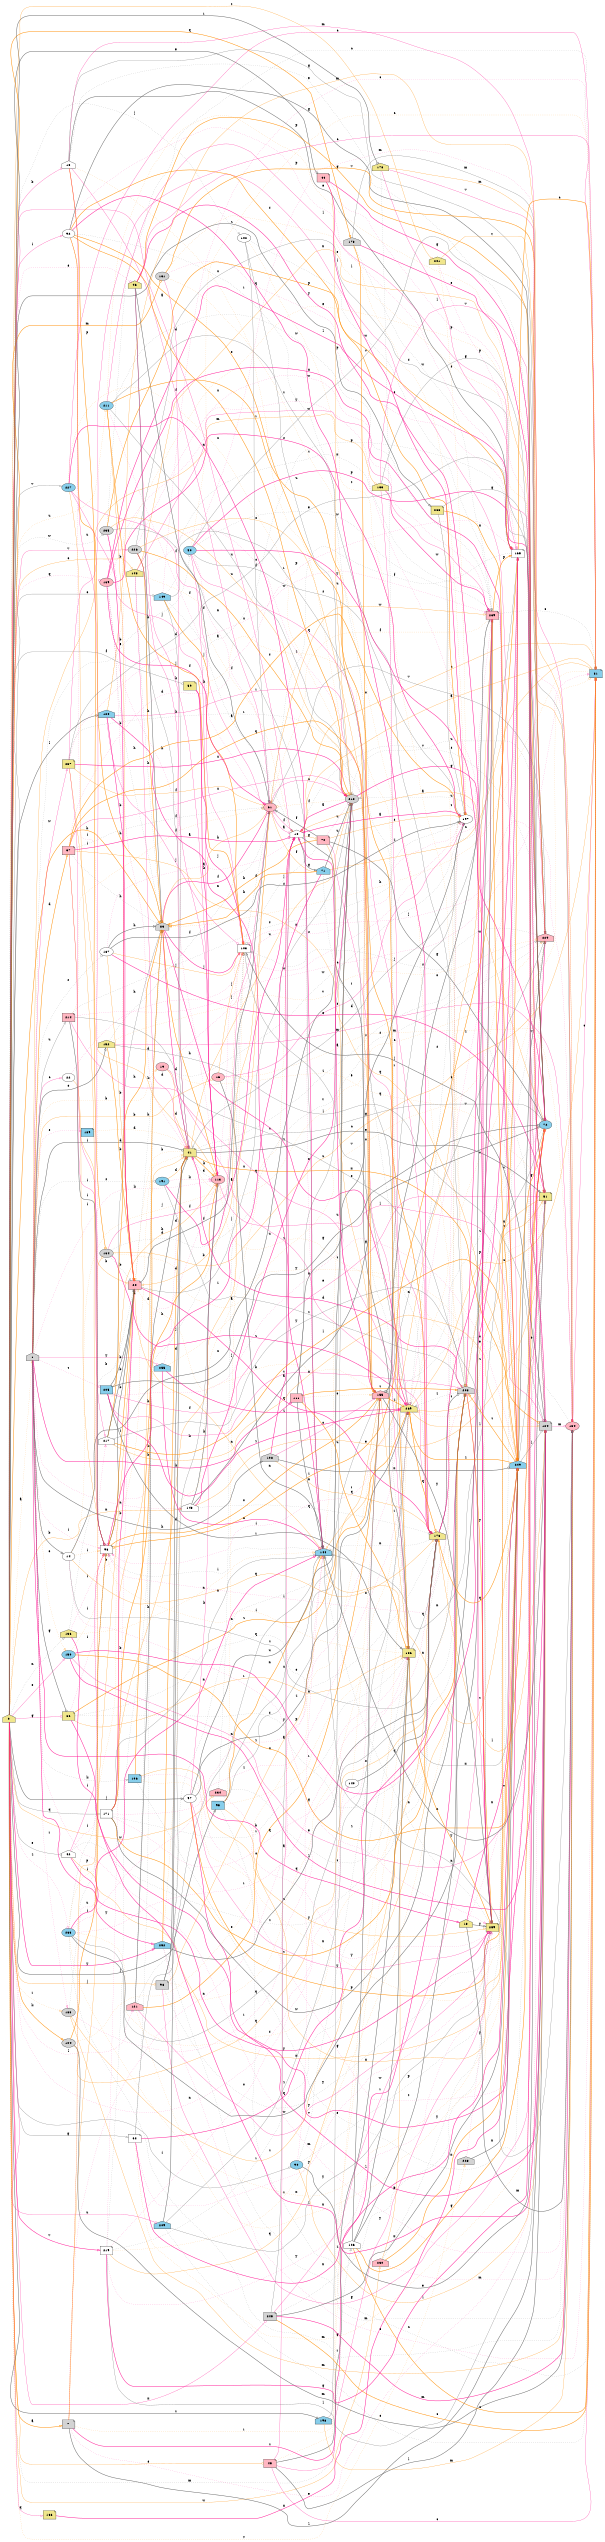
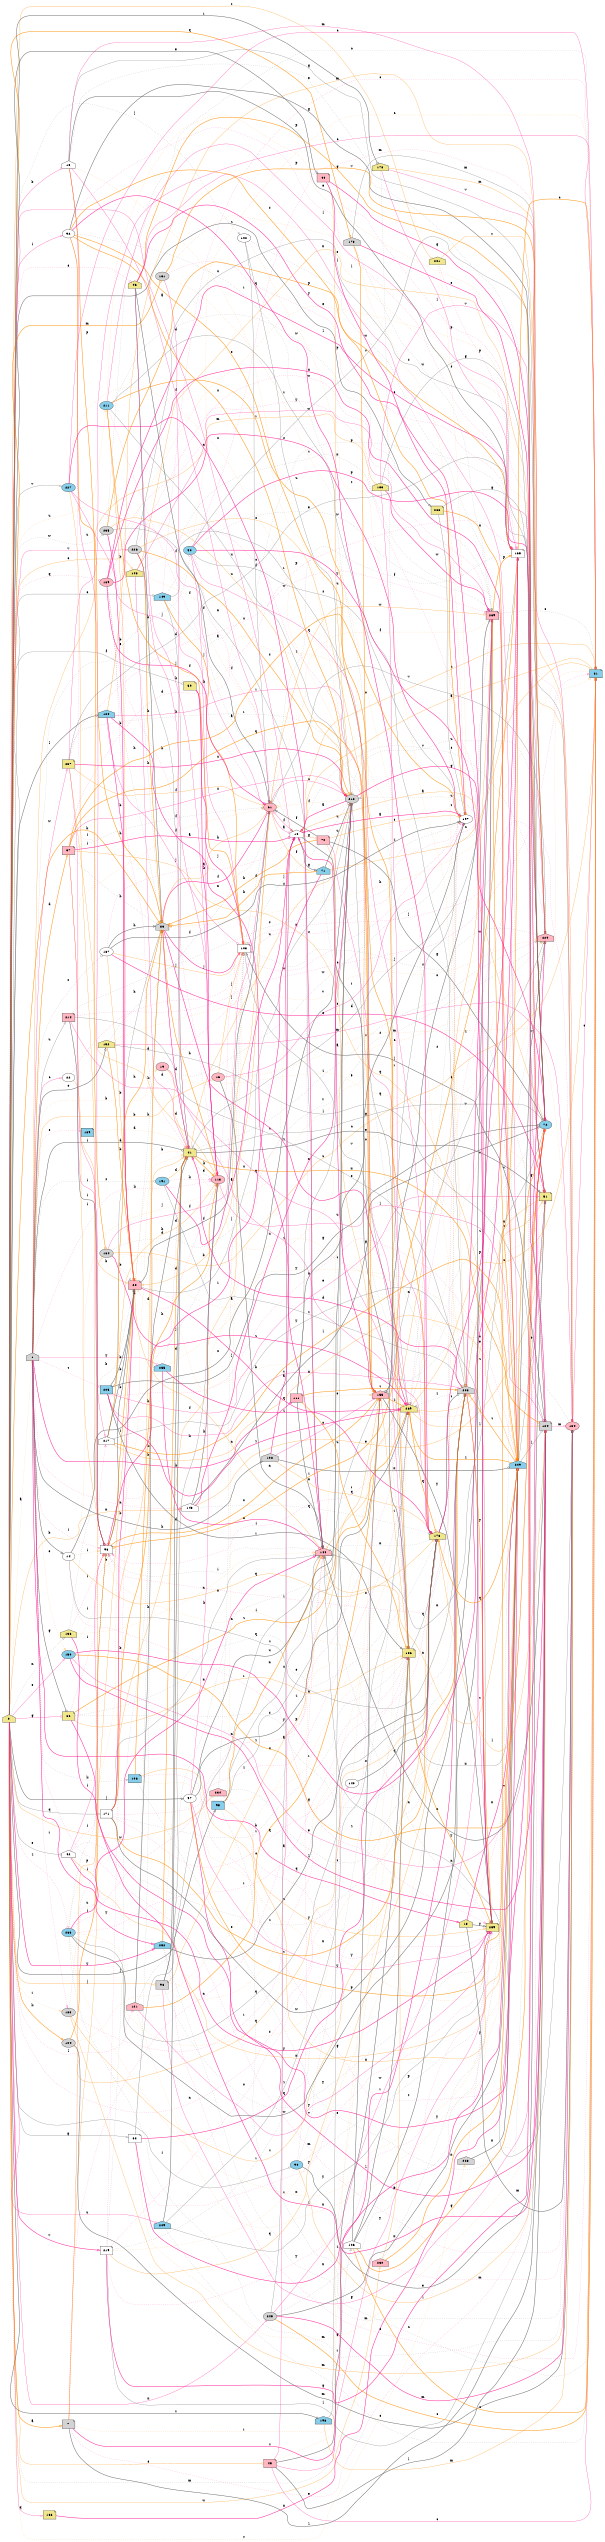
node "144": fillcolor skyblue -> lightpink
node "245": shape note -> ellipse
